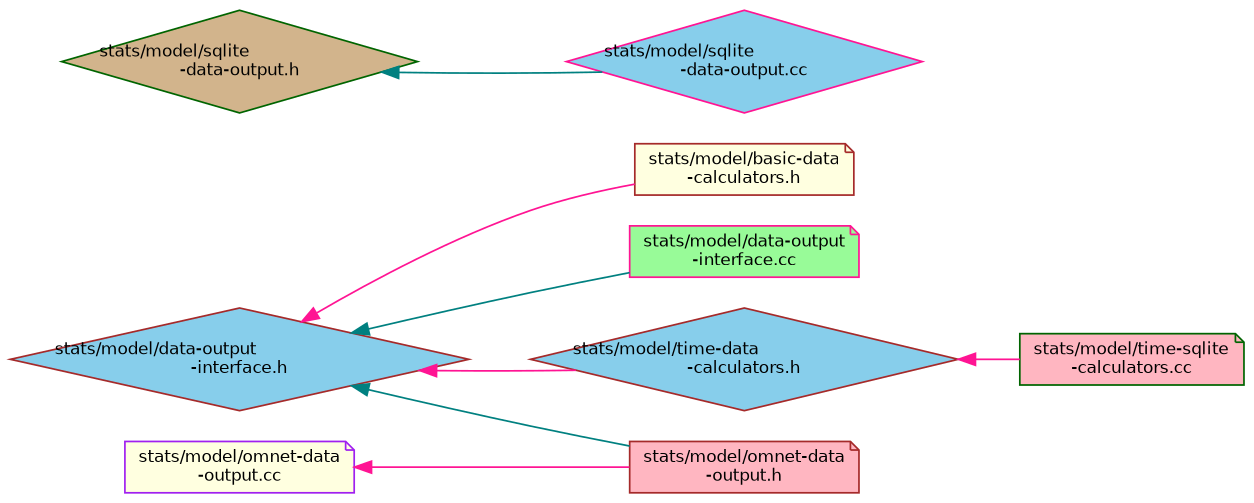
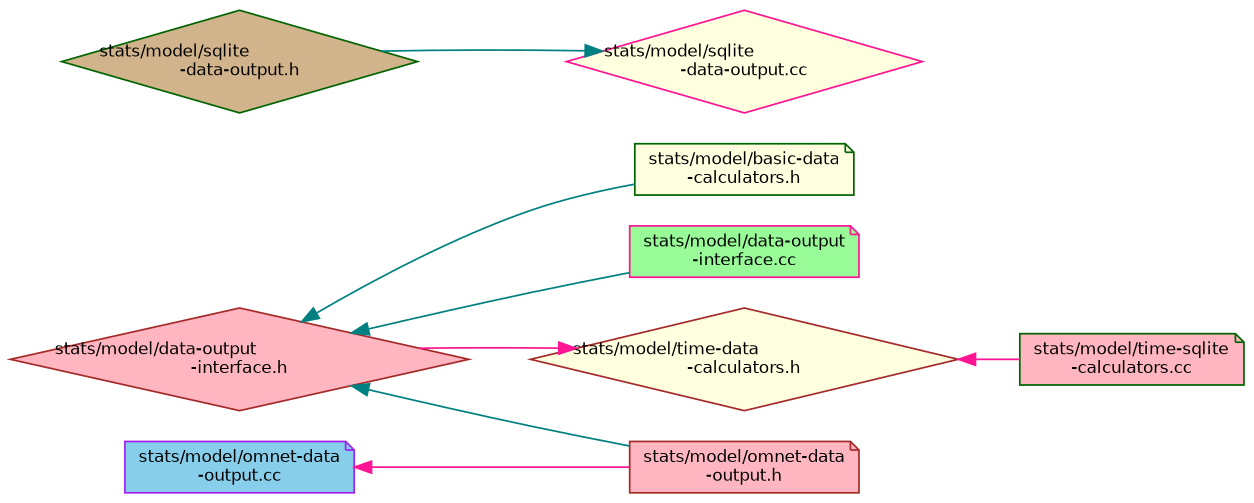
node "stats/model/sqlite -data-output.cc": fillcolor skyblue -> lightyellow
edge "stats/model/sqlite -data-output.cc" -> "stats/model/sqlite -data-output.h": reversed
node "stats/model/basic-data -calculators.h": color brown -> darkgreen
edge "stats/model/basic-data -calculators.h" -> "stats/model/data-output -interface.h": color deeppink -> teal
node "stats/model/data-output -interface.h": fillcolor skyblue -> lightpink
node "stats/model/time-data -calculators.h": fillcolor skyblue -> lightyellow
edge "stats/model/time-data -calculators.h" -> "stats/model/data-output -interface.h": reversed
node "stats/model/omnet-data -output.cc": fillcolor lightyellow -> skyblue
